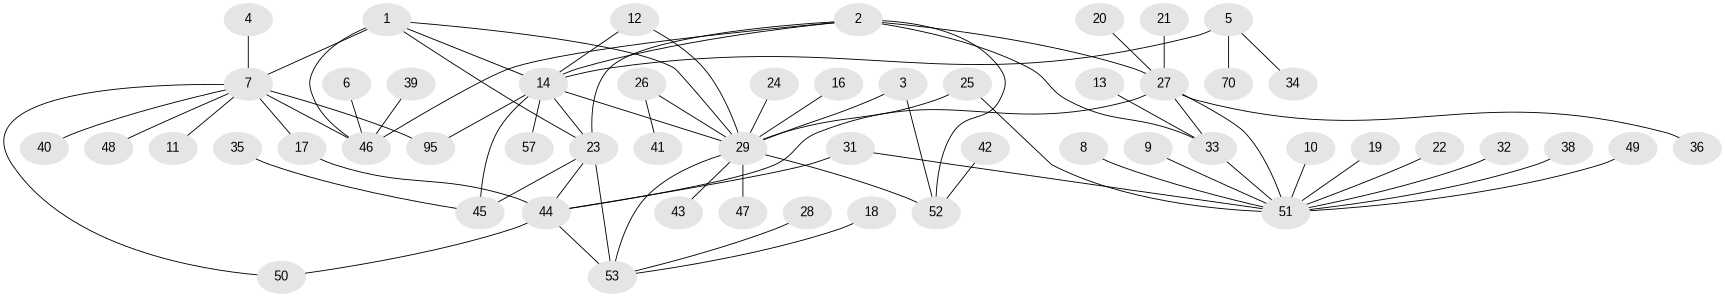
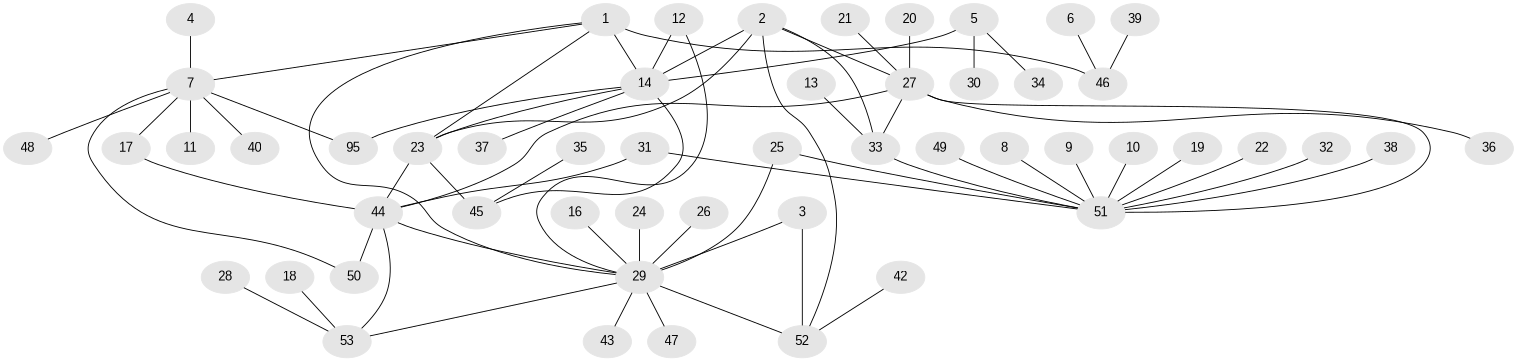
edge "2" -- "46": removed
node "70": label "70" -> "30"
edge "7" -- "46": removed
edge "14" -- "29": now "44" -- "29"
node "57": label "57" -> "37"
node "41": removed
edge "23" -- "53": removed
